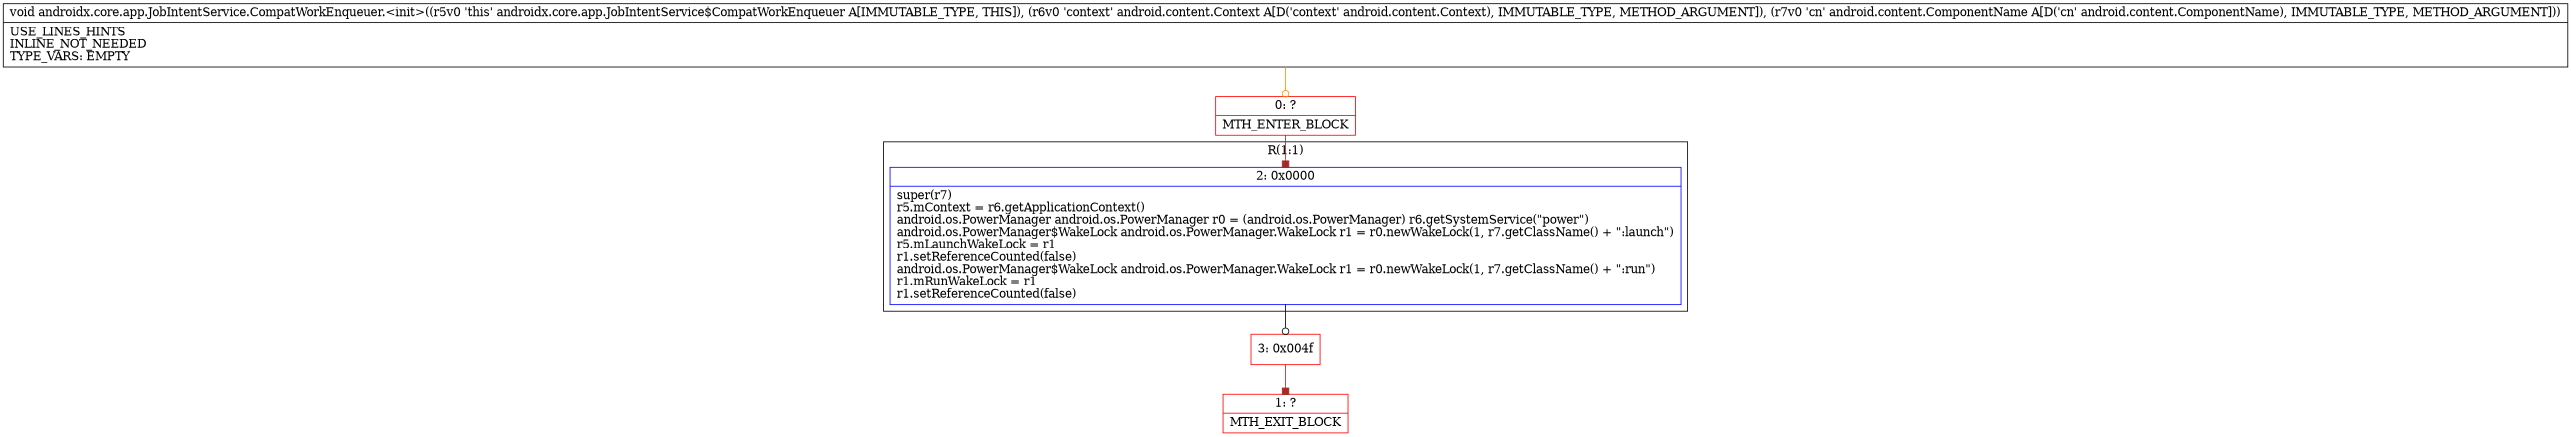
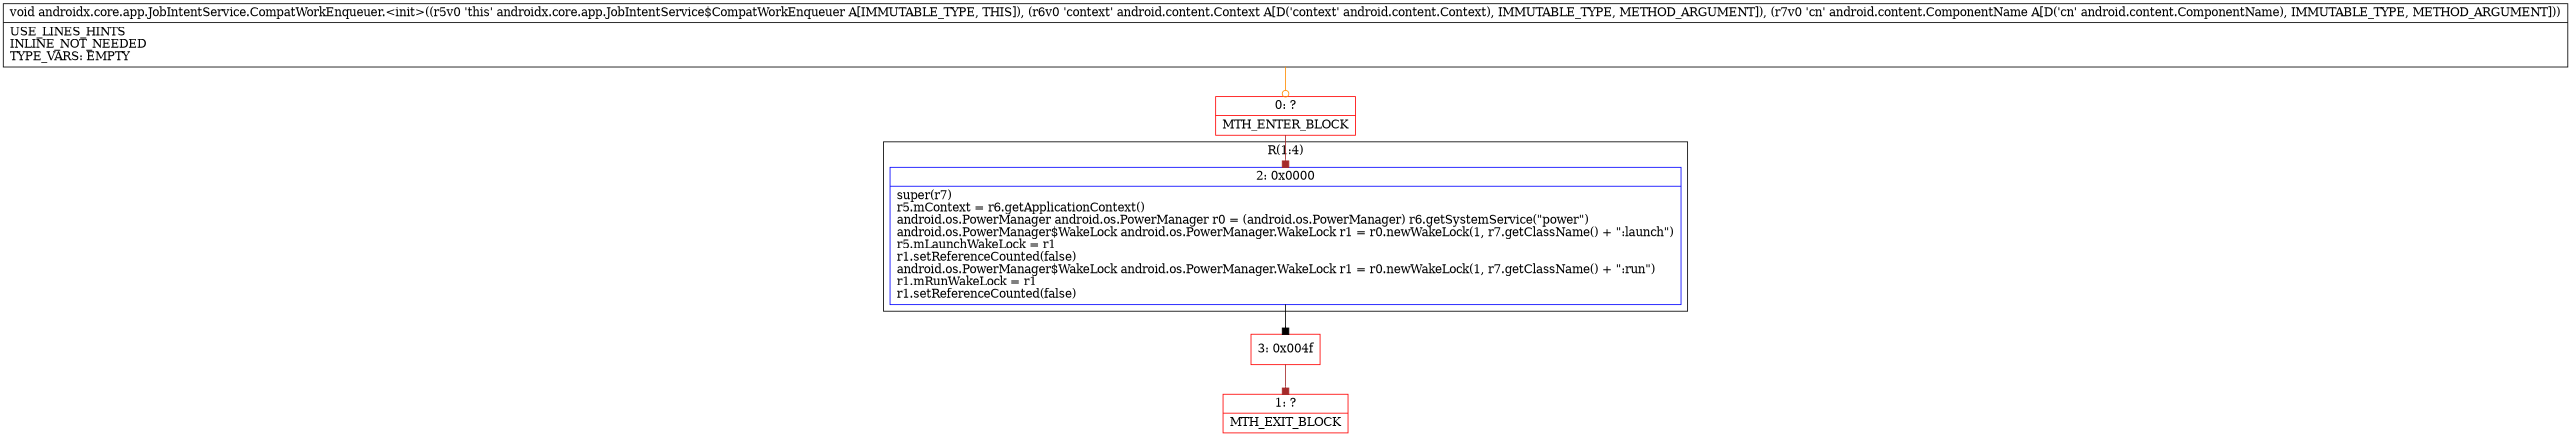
cluster "R(1:1)": label "R(1:1)" -> "R(1:4)"
edge "2: 0x0000" -> "3: 0x004f": arrowhead odot -> box
